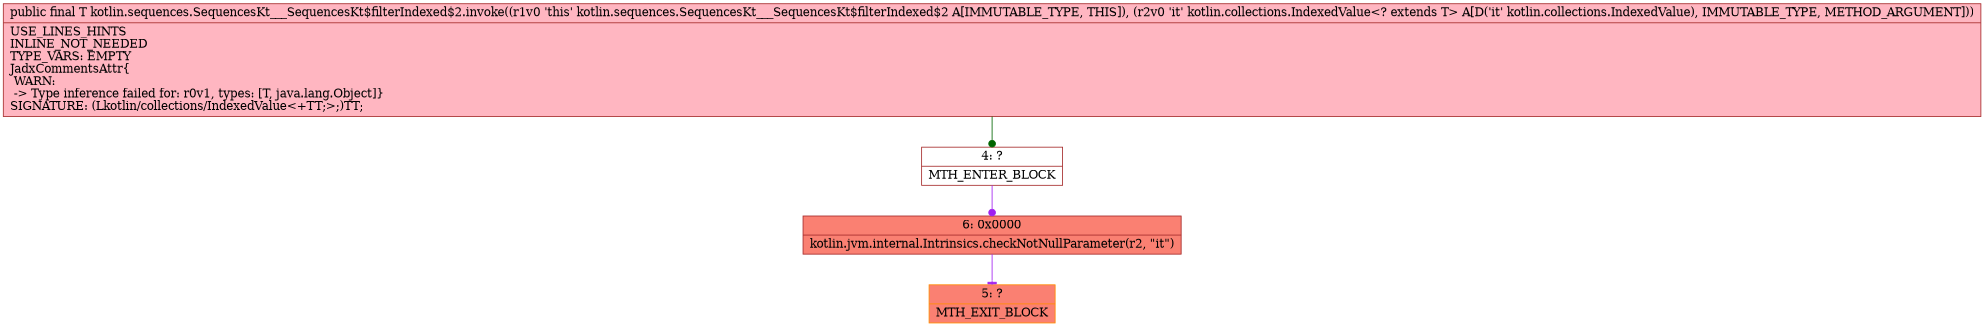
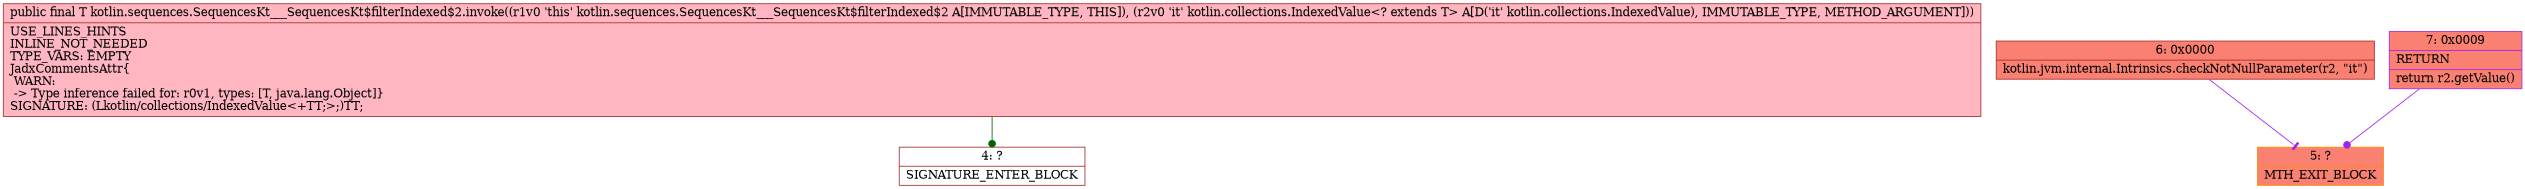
node "7: 0x0009": added
node "4: ?": text "MTH_ENTER_BLOCK" -> "SIGNATURE_ENTER_BLOCK"
edge "4: ?" -> "6: 0x0000": removed
